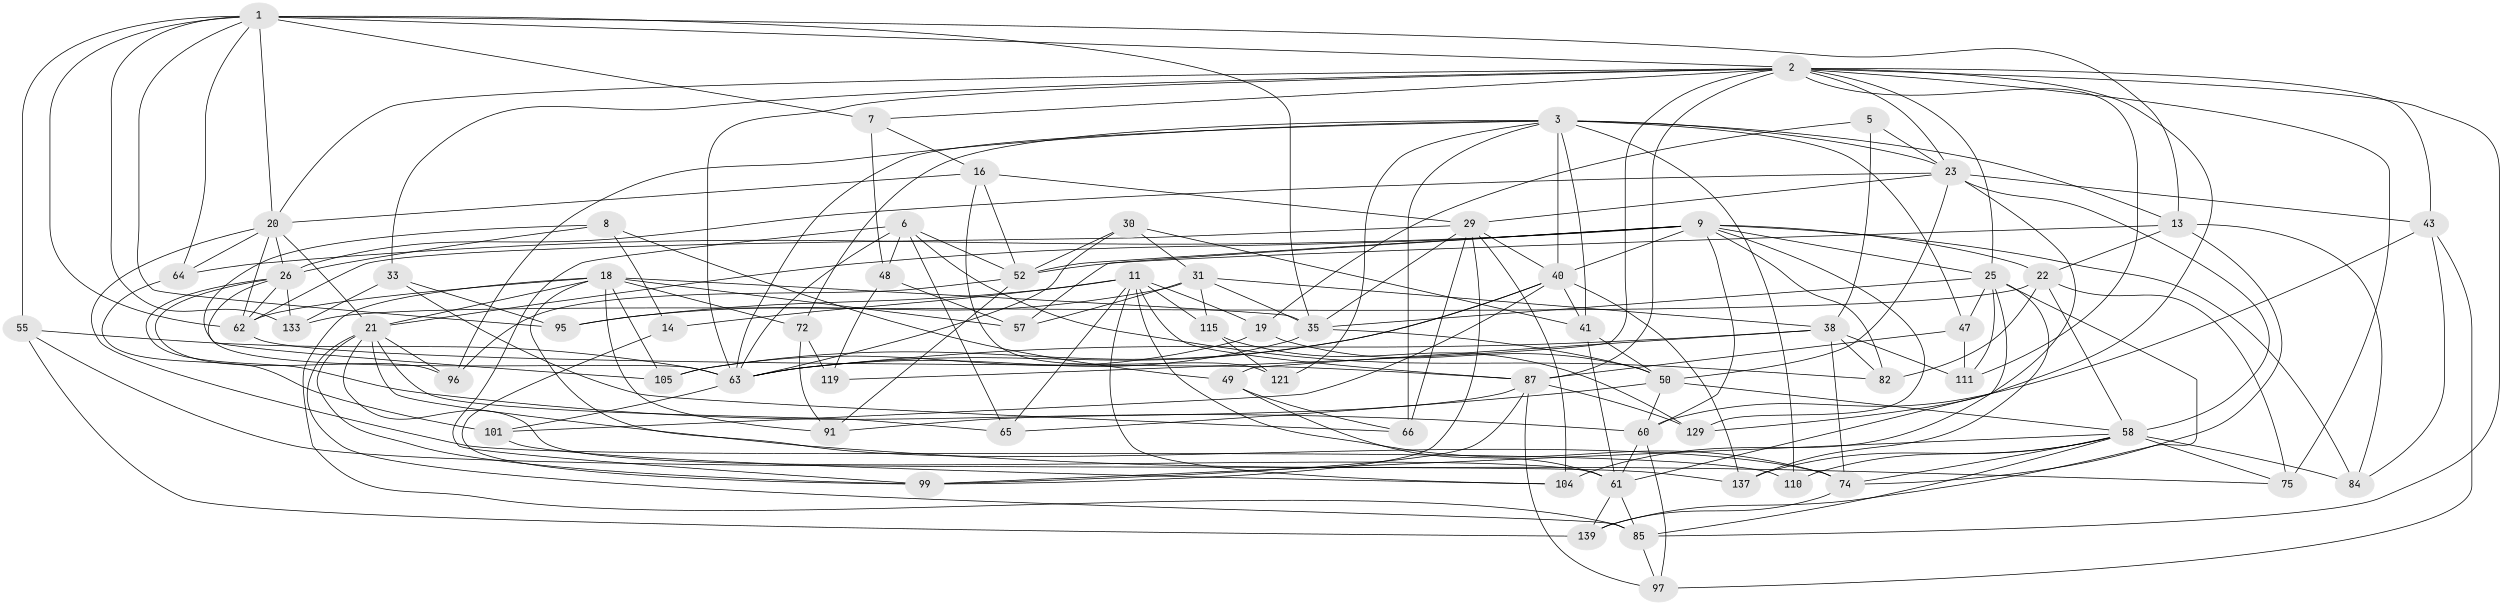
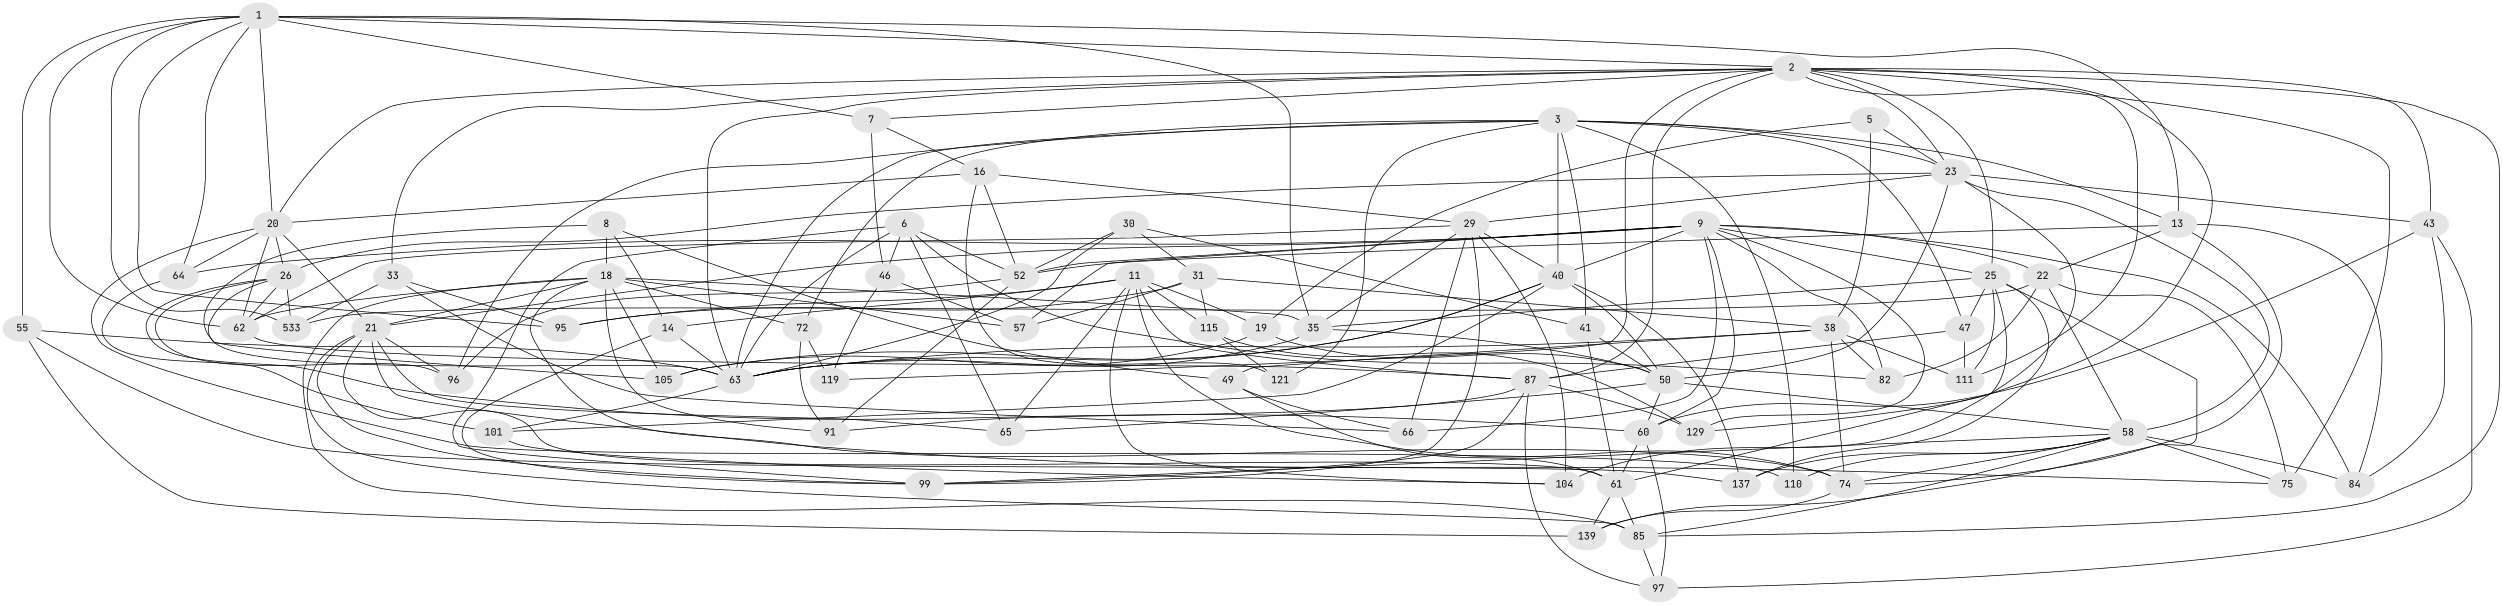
edge "3" -- "66": now "9" -- "66"
edge "8" -- "26": now "8" -- "18"
node "48": label "48" -> "46"
edge "31" -- "35": removed
edge "40" -- "41": now "40" -- "50"
node "133": label "133" -> "533"
edge "14" -- "63": added
